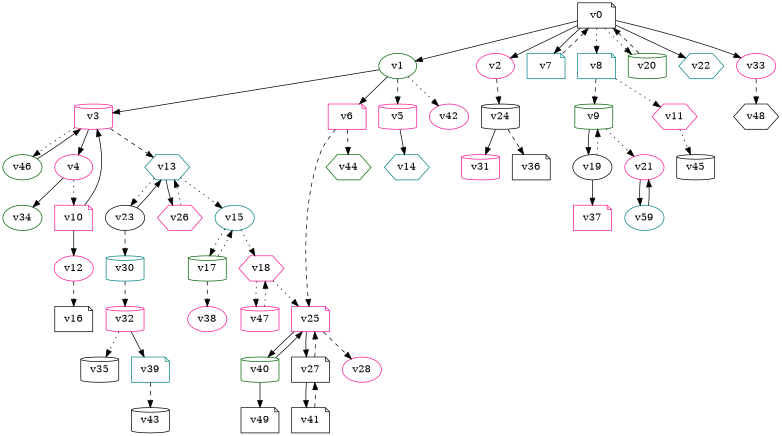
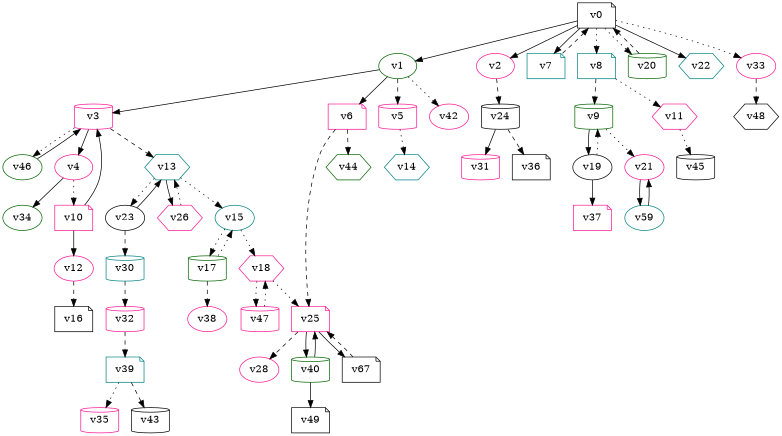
edge "v0" -> "v33": style solid -> dotted
edge "v5" -> "v14": style solid -> dotted
edge "v32" -> "v35": now "v39" -> "v35"
edge "v32" -> "v39": style solid -> dashed
node "v35": color black -> deeppink
node "v27": label "v27" -> "v67"
node "v41": removed
